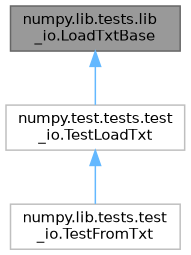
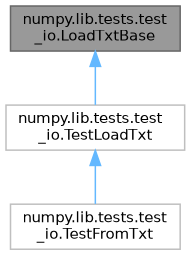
node "numpy.lib.tests.lib _io.LoadTxtBase": label "numpy.lib.tests.lib _io.LoadTxtBase" -> "numpy.lib.tests.test _io.LoadTxtBase"
node "numpy.test.tests.test _io.TestLoadTxt": label "numpy.test.tests.test _io.TestLoadTxt" -> "numpy.lib.tests.test _io.TestLoadTxt"
